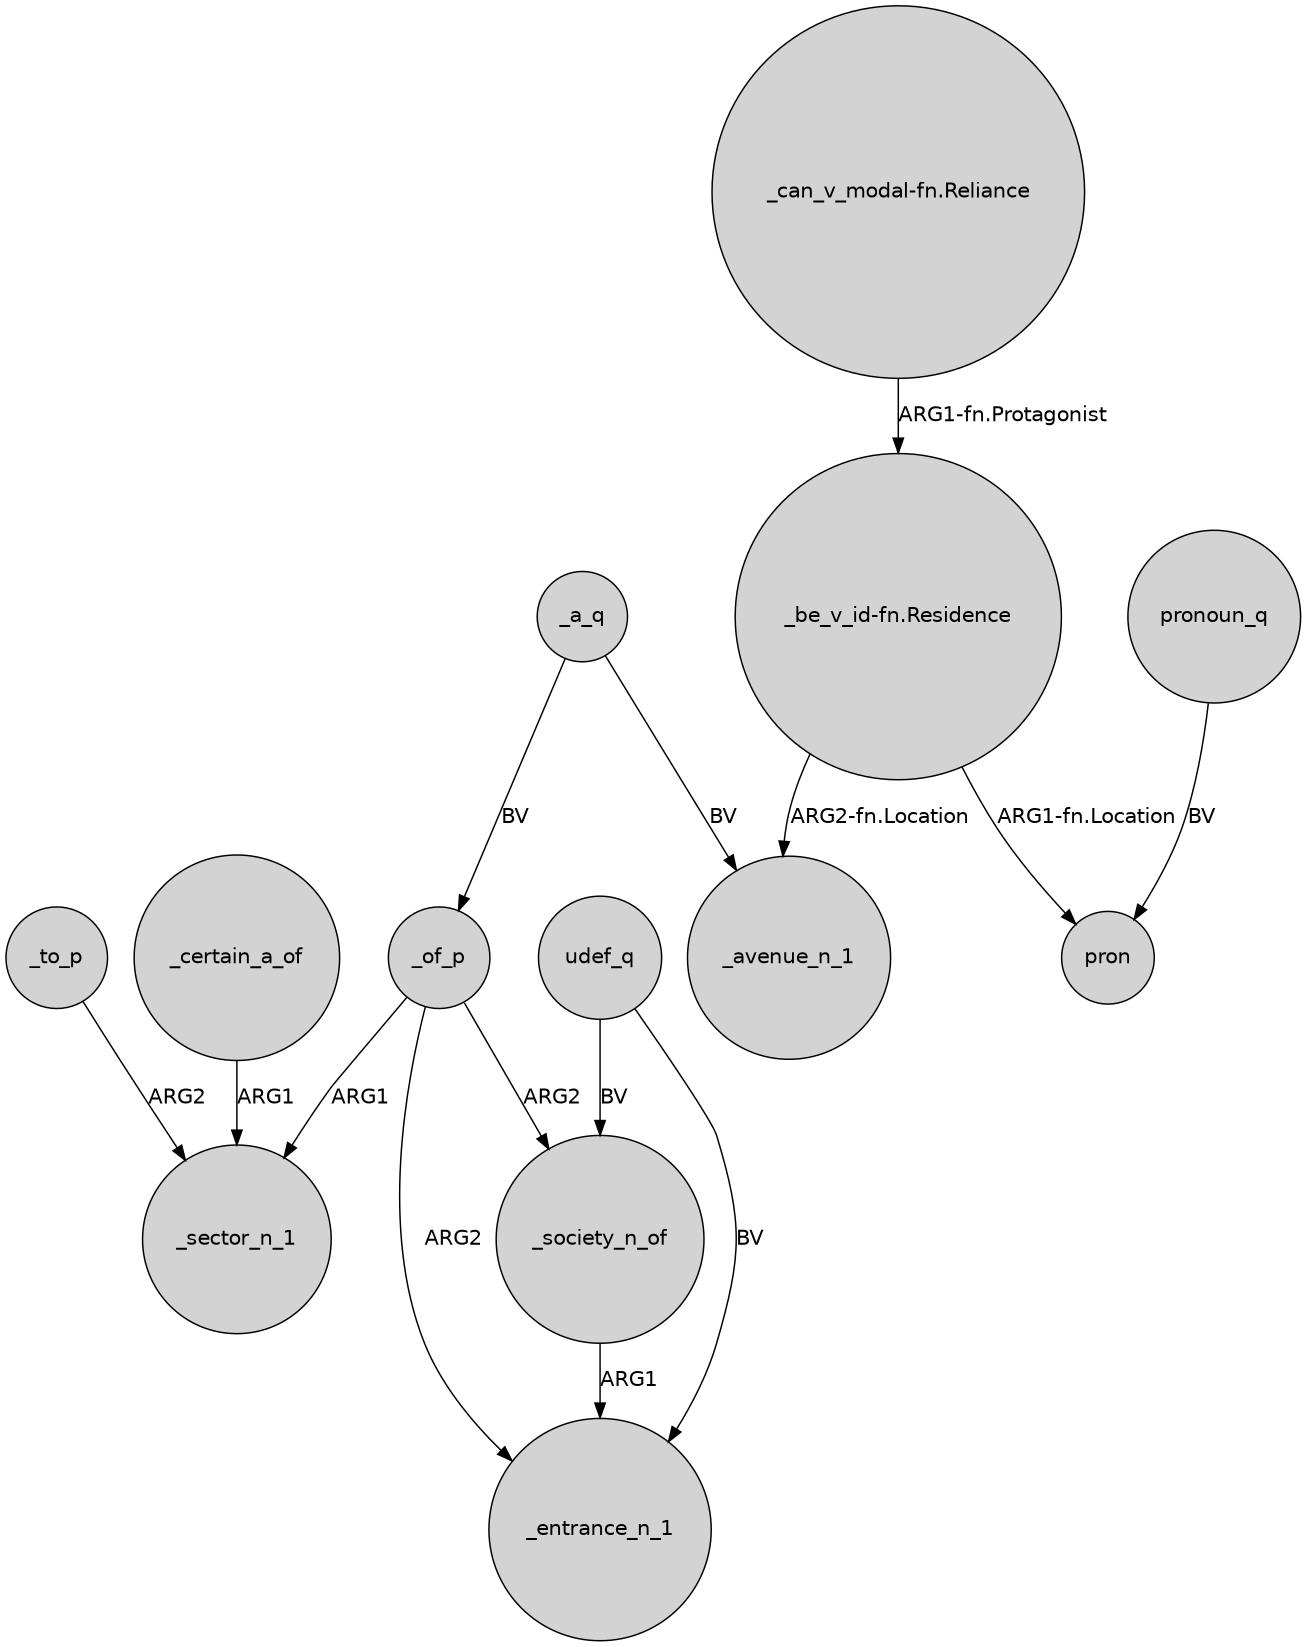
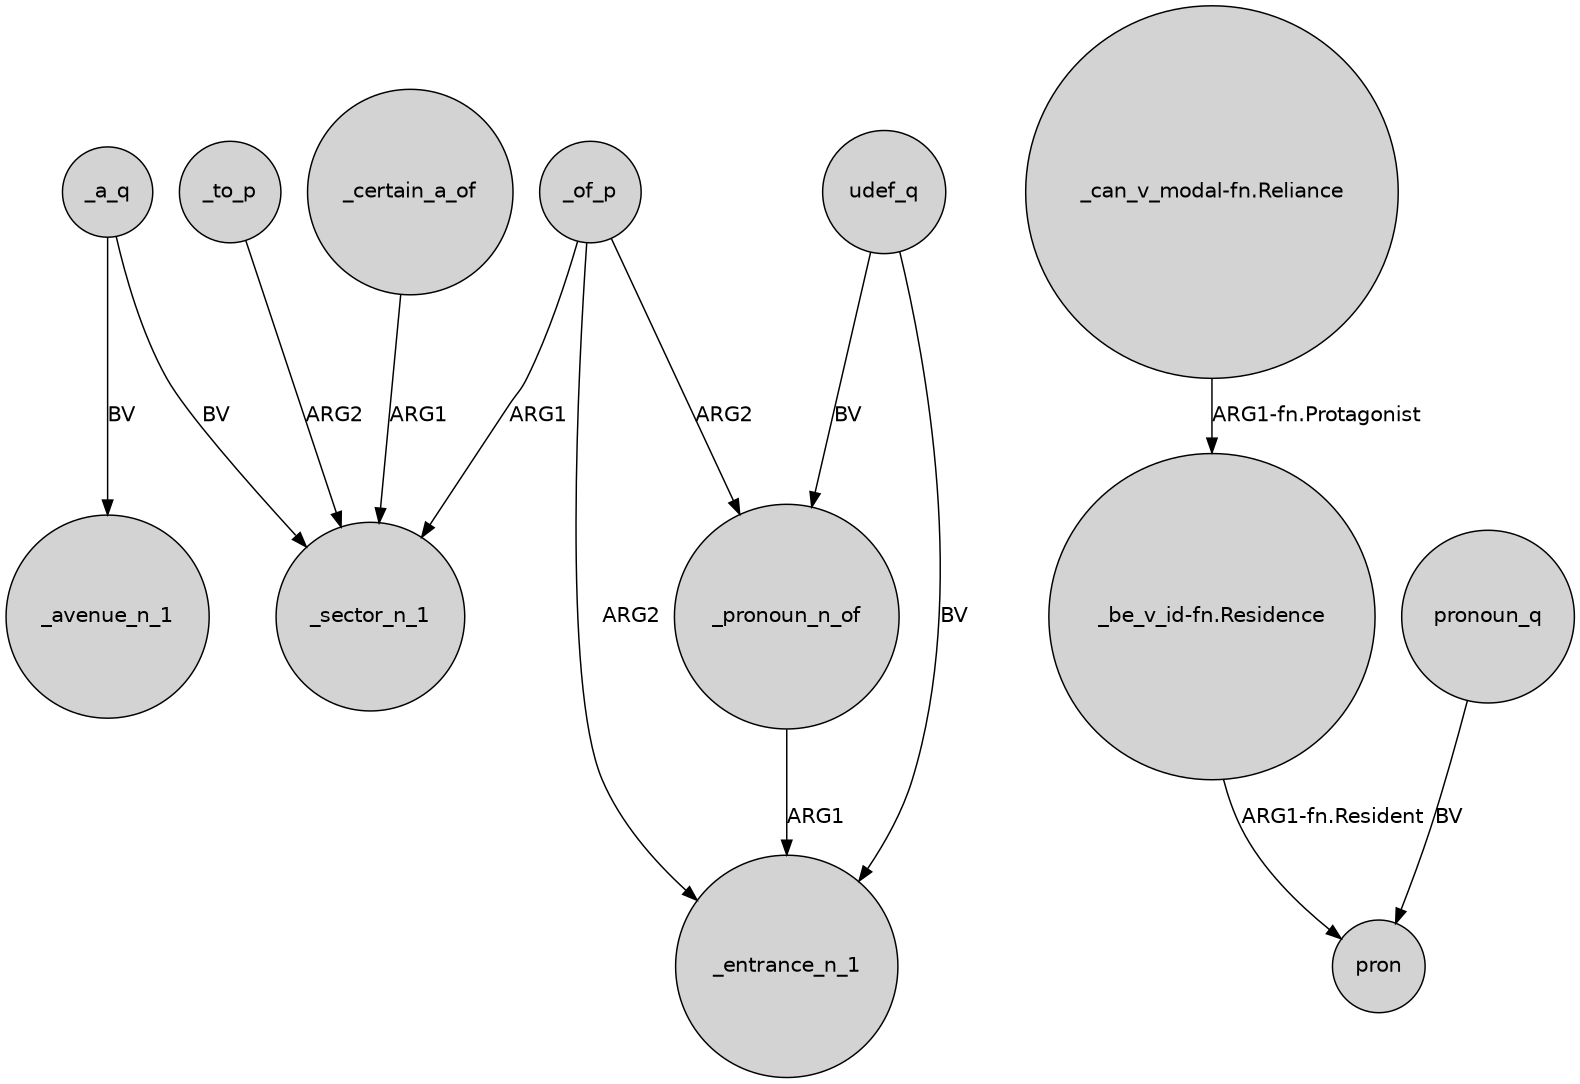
edge "_a_q" -> "_of_p": now "_a_q" -> "_sector_n_1"
edge "_be_v_id-fn.Residence" -> "_avenue_n_1": removed, label "ARG2-fn.Location"
edge "_be_v_id-fn.Residence" -> "pron": label "ARG1-fn.Location" -> "ARG1-fn.Resident"
node "_society_n_of": label "_society_n_of" -> "_pronoun_n_of"
